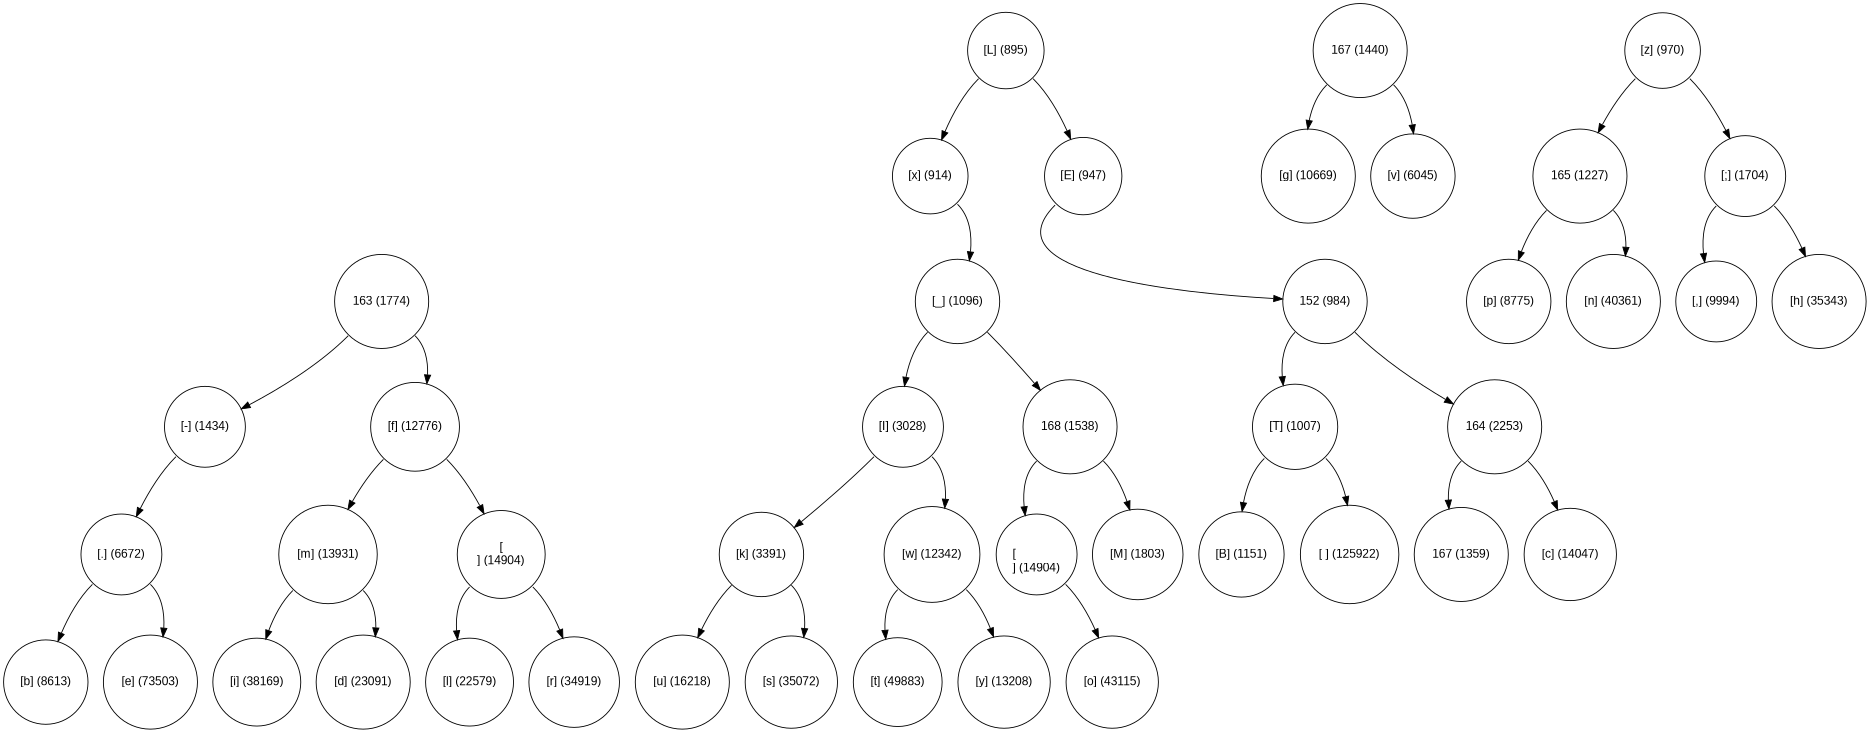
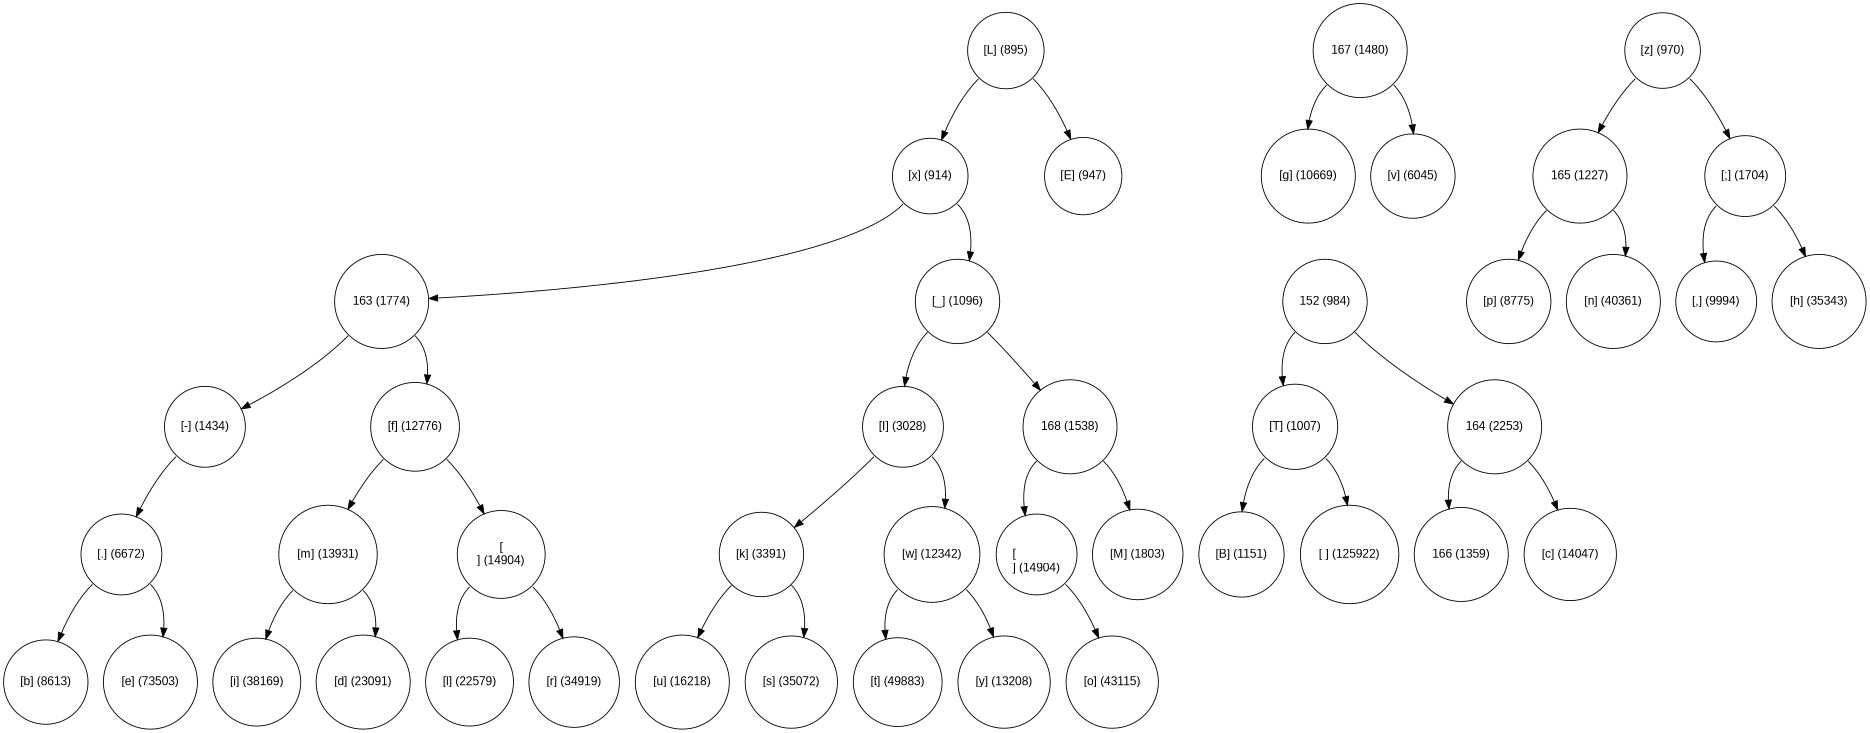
node "167 (1440)": label "167 (1440)" -> "167 (1480)"
edge "[x] (914)" -> "163 (1774)": added
edge "[E] (947)" -> "152 (984)": removed
node "167 (1359)": label "167 (1359)" -> "166 (1359)"
